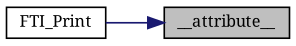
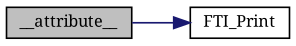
edge "FTI_Print" -> "__attribute__": reversed
